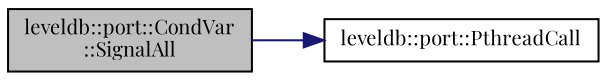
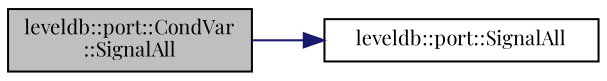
node "leveldb::port::PthreadCall": label "leveldb::port::PthreadCall" -> "leveldb::port::SignalAll"
